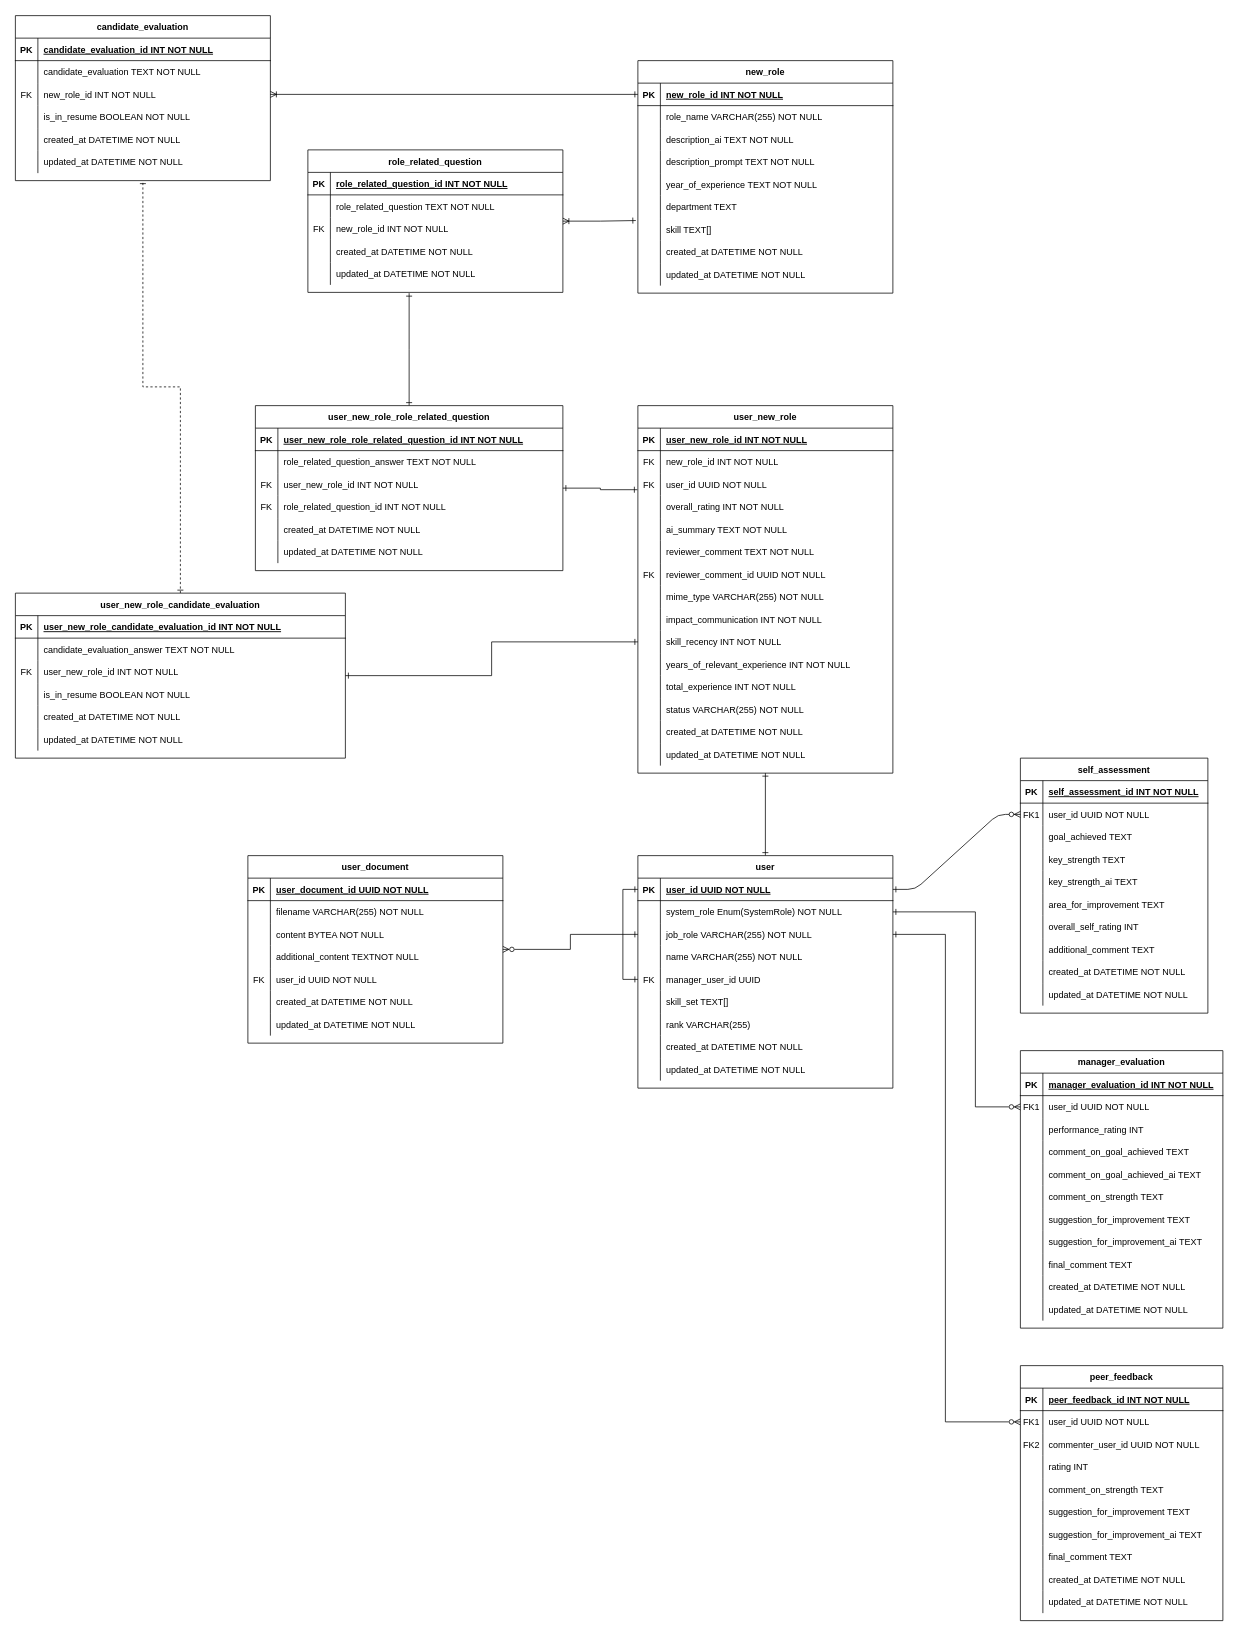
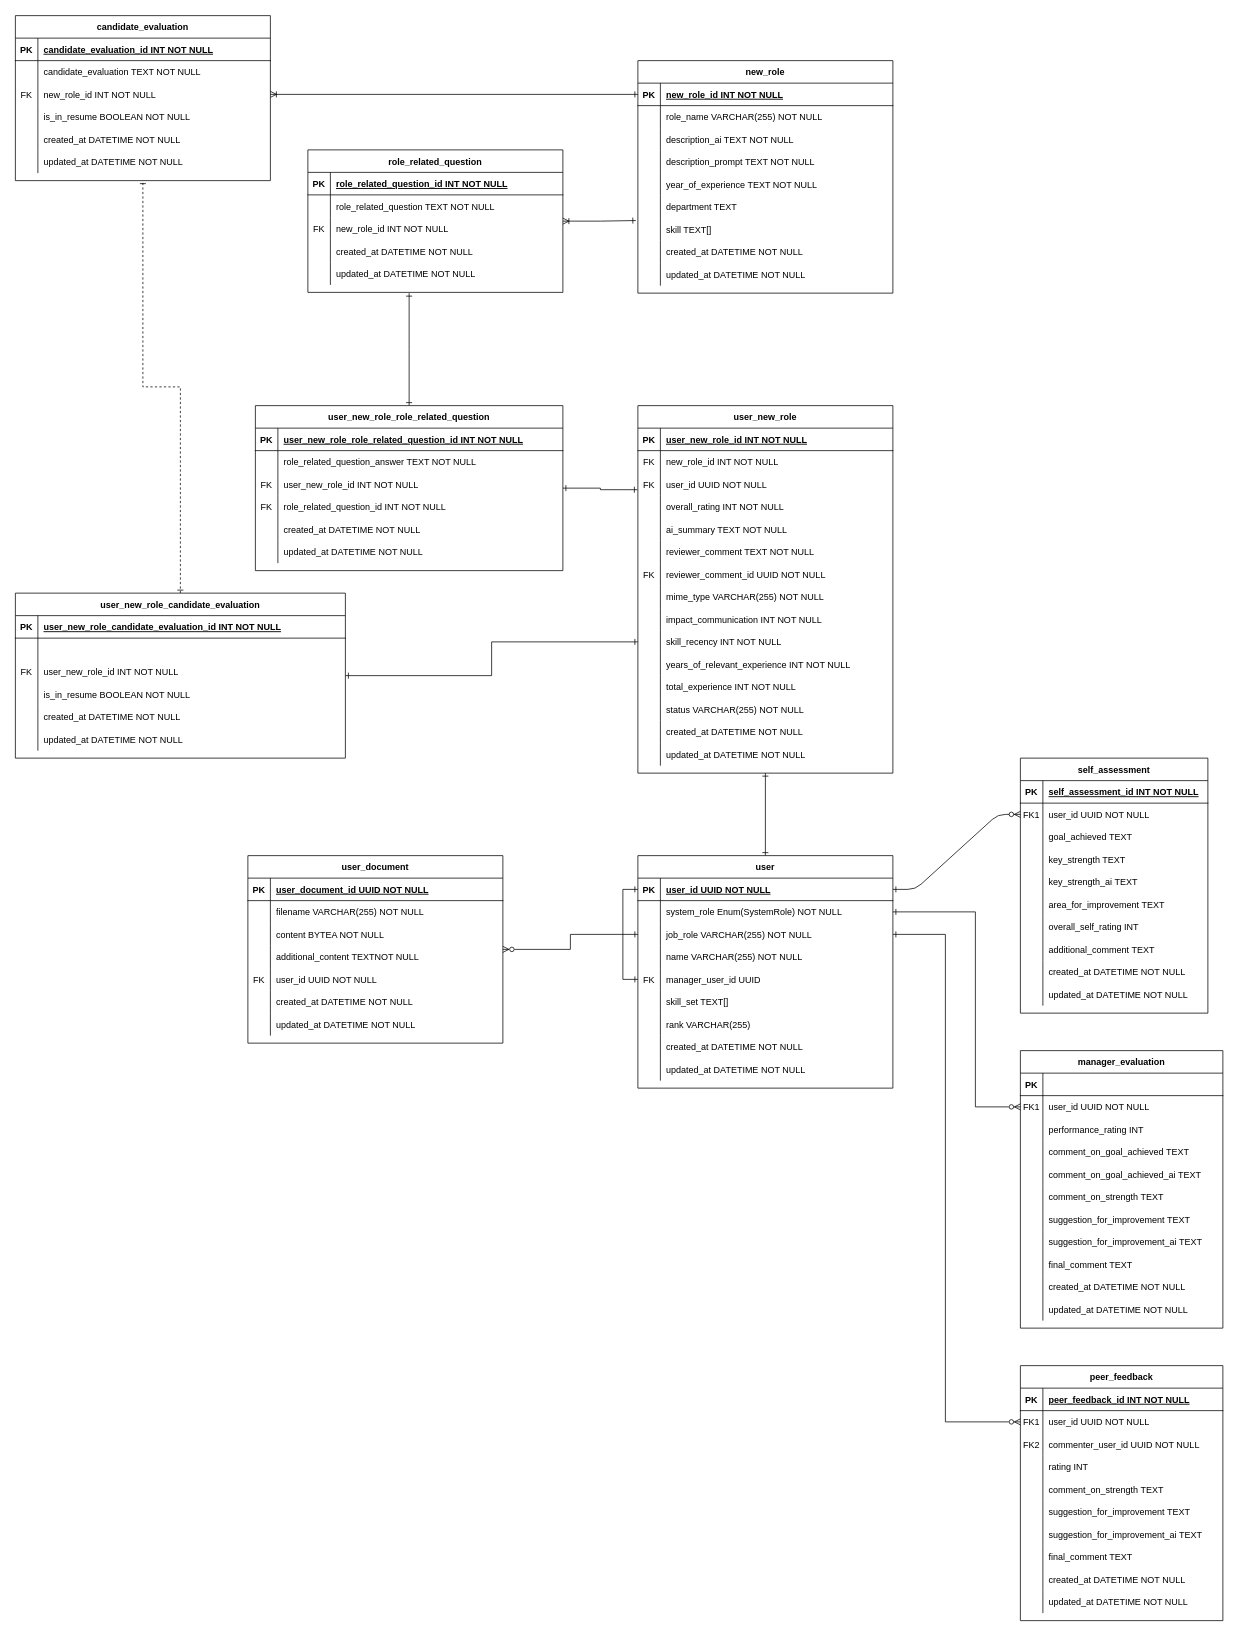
node "candidate_evaluation_answer TEXT NOT NULL": removed
node "manager_evaluation_id INT NOT NULL": removed
